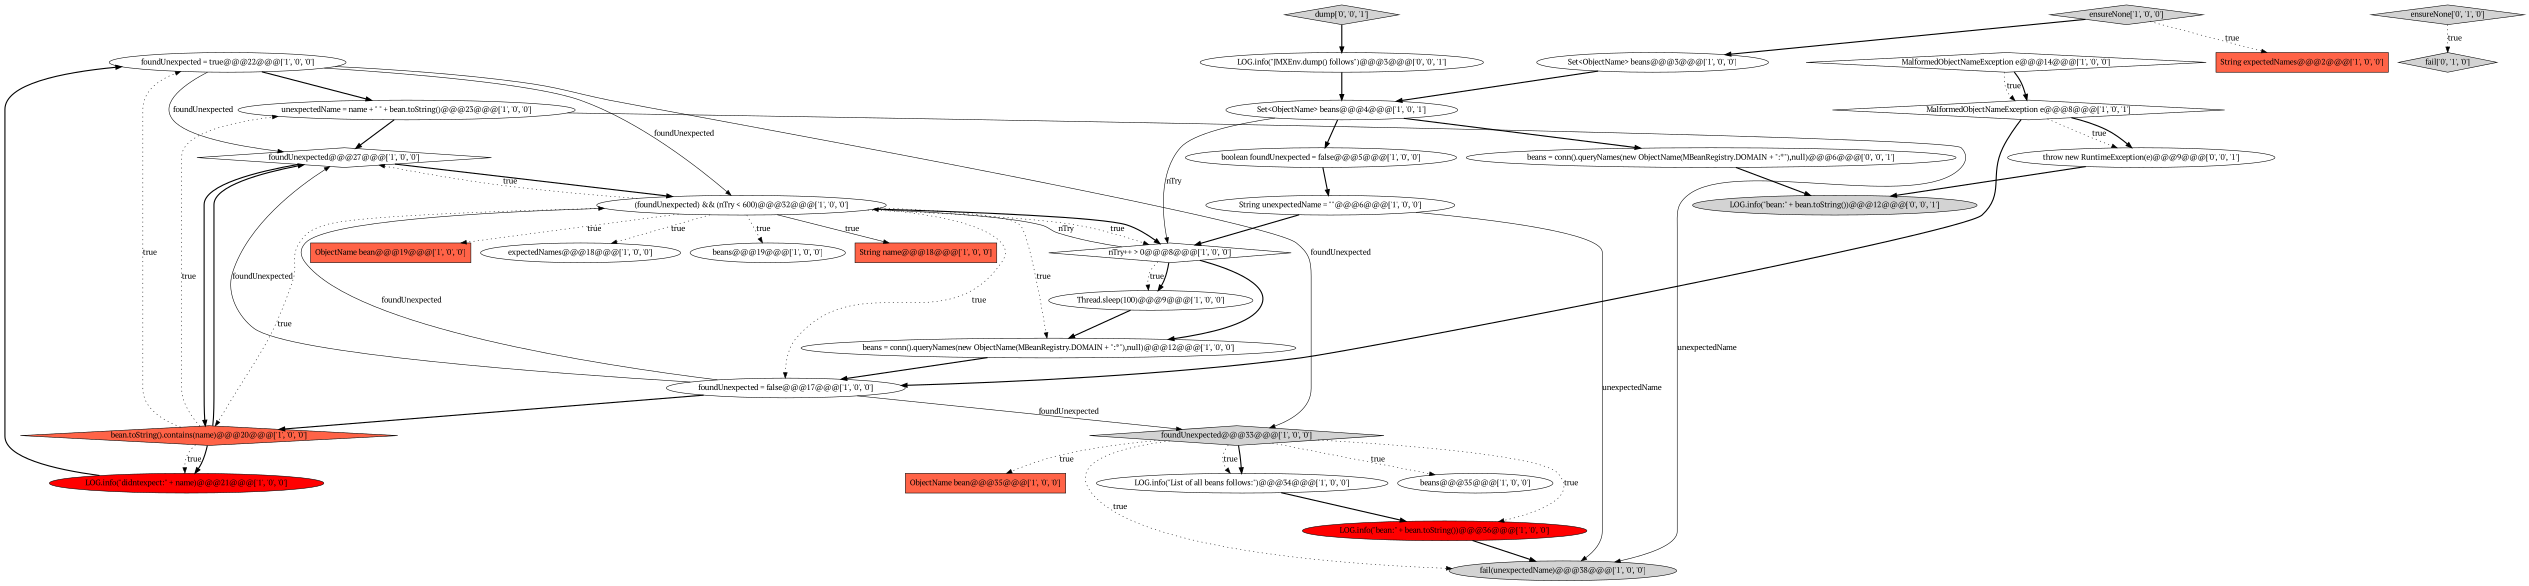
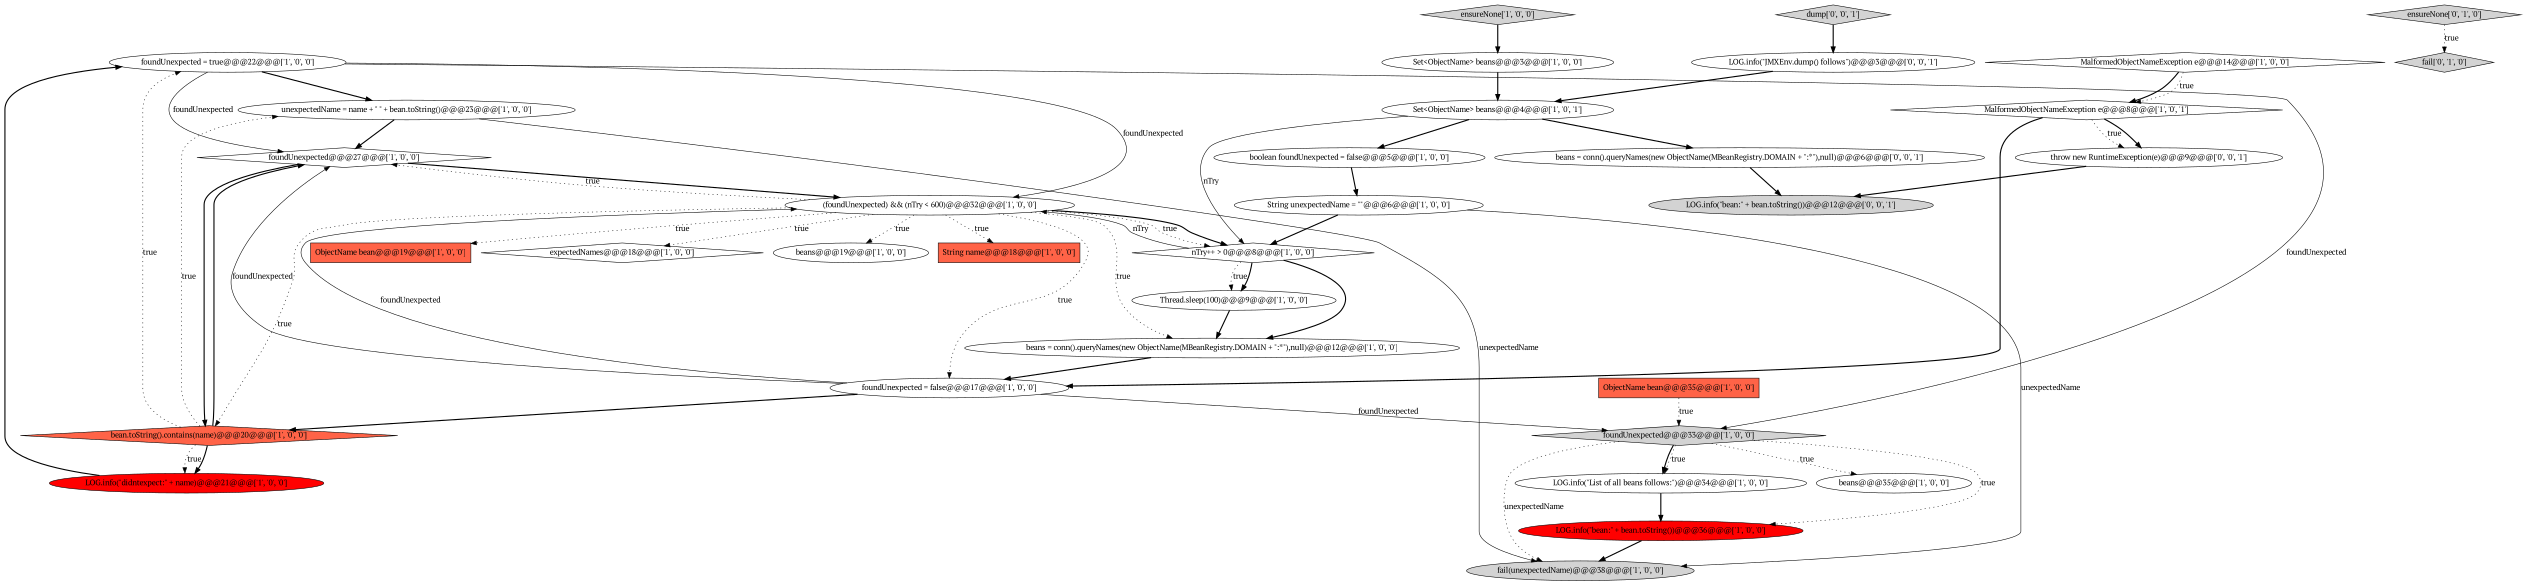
node "String expectedNames@@@2@@@['1', '0', '0']": removed
edge "(foundUnexpected) && (nTry < 600)@@@32@@@['1', '0', '0']" -> "String name@@@18@@@['1', '0', '0']": style solid -> dotted
node "expectedNames@@@18@@@['1', '0', '0']": shape ellipse -> diamond
edge "foundUnexpected@@@33@@@['1', '0', '0']" -> "ObjectName bean@@@35@@@['1', '0', '0']": reversed
edge "foundUnexpected@@@33@@@['1', '0', '0']" -> "fail(unexpectedName)@@@38@@@['1', '0', '0']": label "true" -> "unexpectedName"
